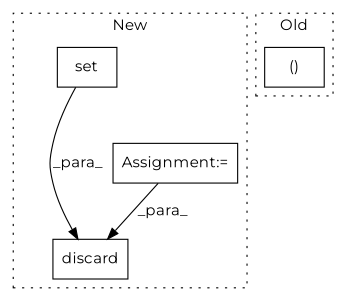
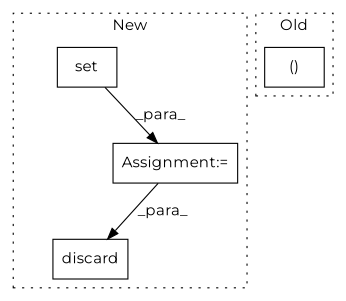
edge "set" -> "discard": now "set" -> "Assignment:="
